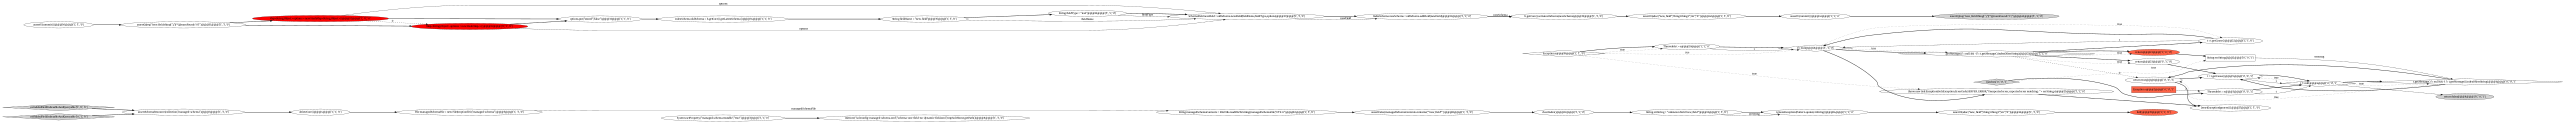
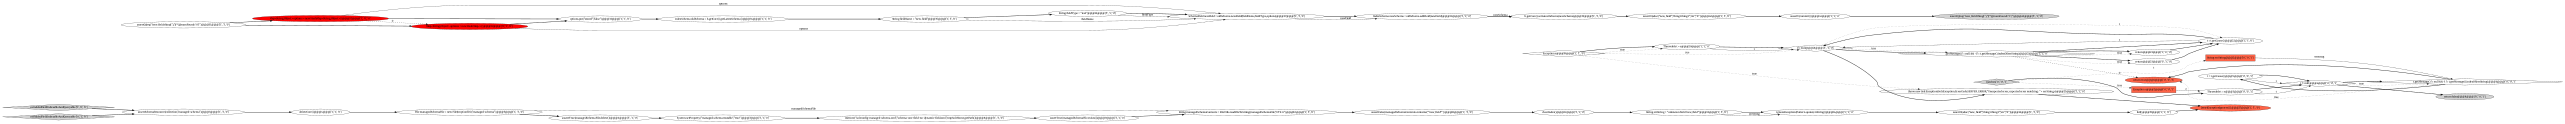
edge "t != null@@@21@@@['1', '1', '0']" -> "t = t.getCause()@@@22@@@['1', '1', '0']": label "true" -> "t"
node "assertU(commit())@@@30@@@['1', '1', '0']": removed
node "return@@@23@@@['1', '0', '0']": fillcolor tomato -> white
edge "return@@@23@@@['1', '0', '0']" -> "String errString@@@2@@@['0', '0', '1']": now "return@@@23@@@['1', '0', '0']" -> "t = t.getCause()@@@22@@@['1', '1', '0']"
node "String errString@@@2@@@['0', '0', '1']": fillcolor white -> tomato
edge "matches['0', '0', '1']" -> "String errString@@@2@@@['0', '0', '1']": label "true" -> "t"
edge "return@@@23@@@['0', '1', '0']" -> "t = t.getCause()@@@5@@@['0', '0', '1']": now "return@@@23@@@['0', '1', '0']" -> "t = t.getCause()@@@22@@@['1', '1', '0']"
edge "return true@@@6@@@['0', '0', '1']" -> "t = t.getCause()@@@5@@@['0', '0', '1']": removed
node "return true@@@6@@@['0', '0', '1']": fillcolor white -> tomato
edge "t != null@@@4@@@['0', '0', '1']" -> "t = t.getCause()@@@5@@@['0', '0', '1']": removed, label "true"
edge "matches['0', '0', '1']" -> "Exception e@@@2@@@['0', '0', '1']": added, label "true"
edge "return true@@@6@@@['0', '0', '1']" -> "{resetExceptionIgnores()}@@@27@@@['1', '1', '0']": now "fail()@@@17@@@['1', '1', '0']" -> "{resetExceptionIgnores()}@@@27@@@['1', '1', '0']"
edge "t != null@@@4@@@['0', '0', '1']" -> "return false@@@8@@@['0', '0', '1']": style solid -> bold
node "{resetExceptionIgnores()}@@@27@@@['1', '1', '0']": fillcolor white -> tomato
node "fail()@@@17@@@['1', '1', '0']": fillcolor tomato -> white
node "assertTrue(managedSchemaFile.delete())@@@6@@@['1', '1', '0']": added
node "assertTrue(managedSchemaFile.exists())@@@9@@@['1', '1', '0']": added
